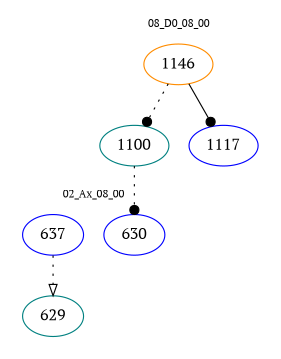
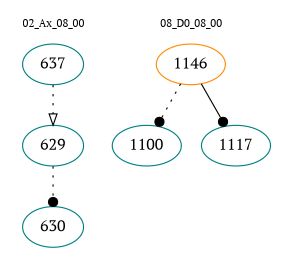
node "1117": color blue -> teal
edge "1100" -> "630": now "629" -> "630"
node "637": color blue -> teal
node "630": color blue -> teal
